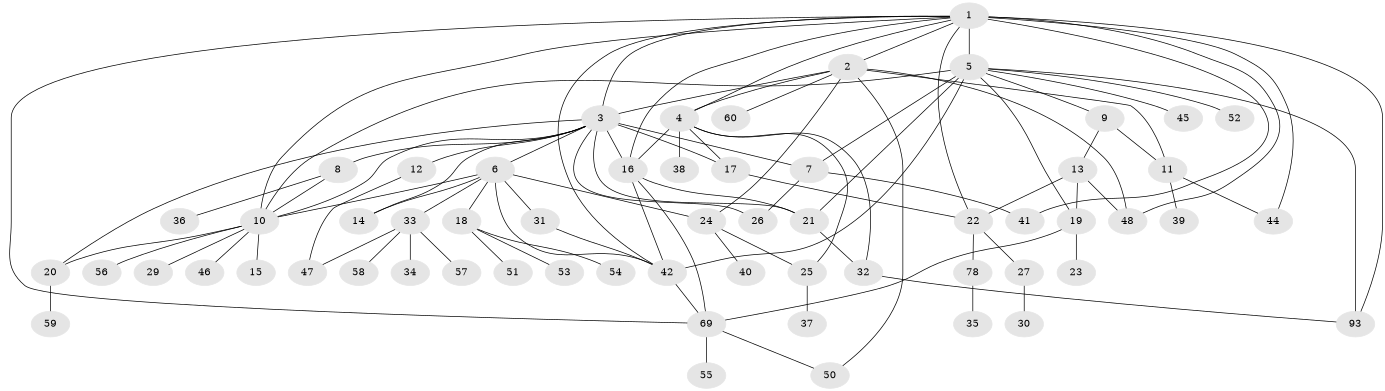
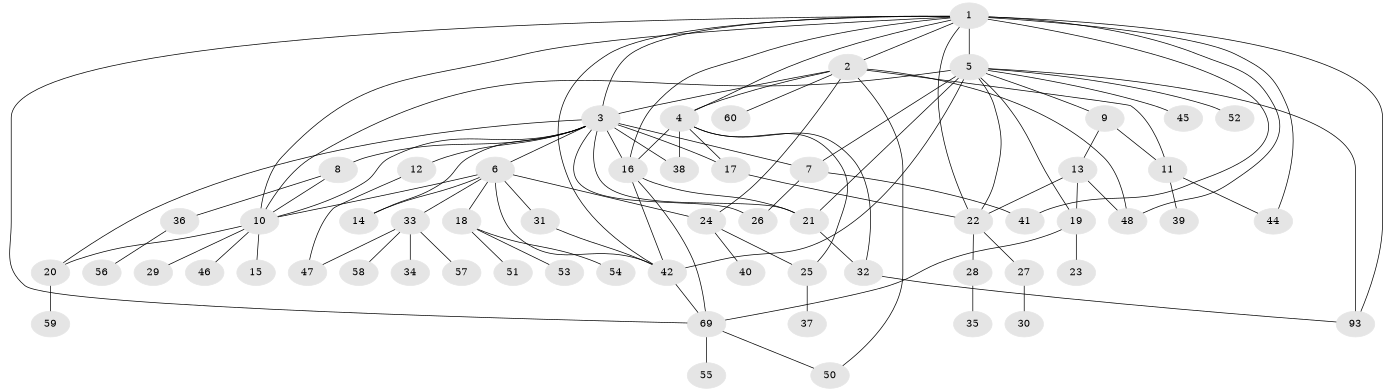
edge "5" -- "22": added
edge "3" -- "38": added
edge "10" -- "56": now "36" -- "56"
node "78": label "78" -> "28"
